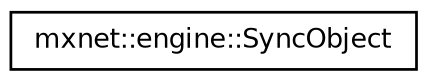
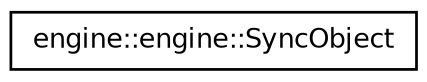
node "mxnet::engine::SyncObject": label "mxnet::engine::SyncObject" -> "engine::engine::SyncObject"
